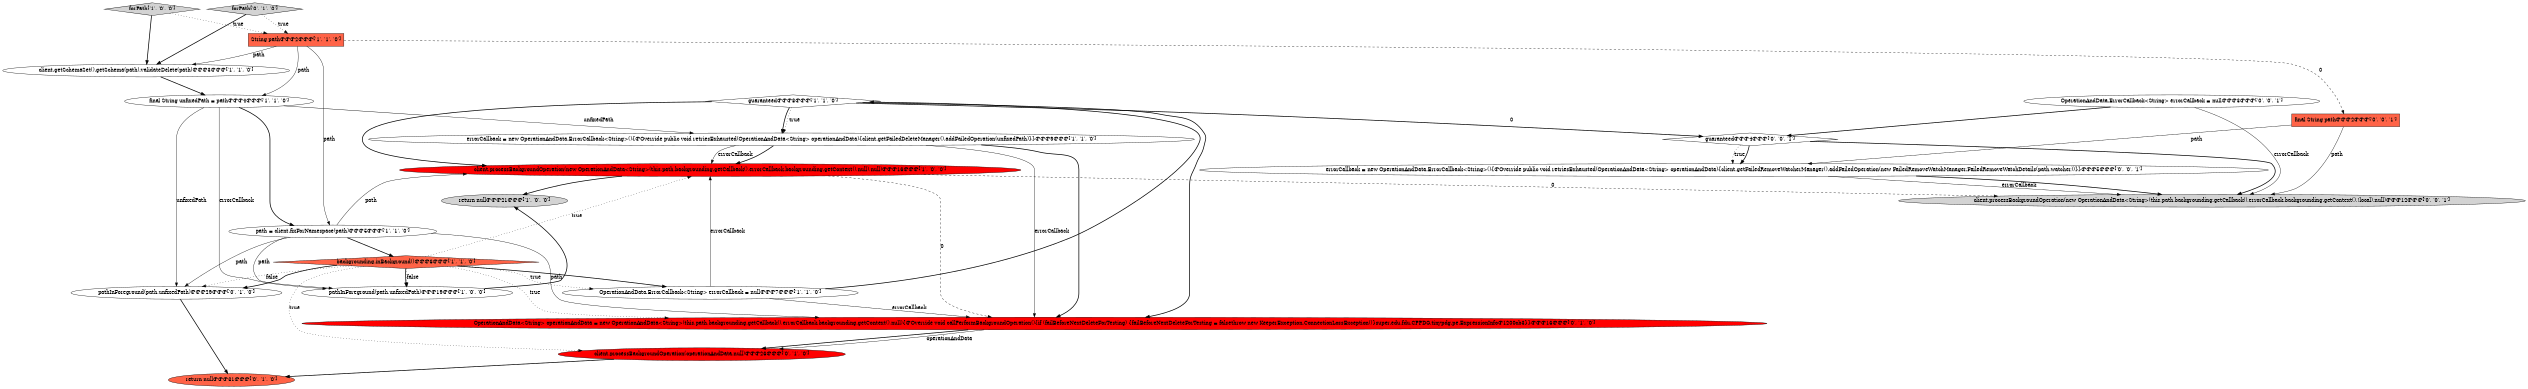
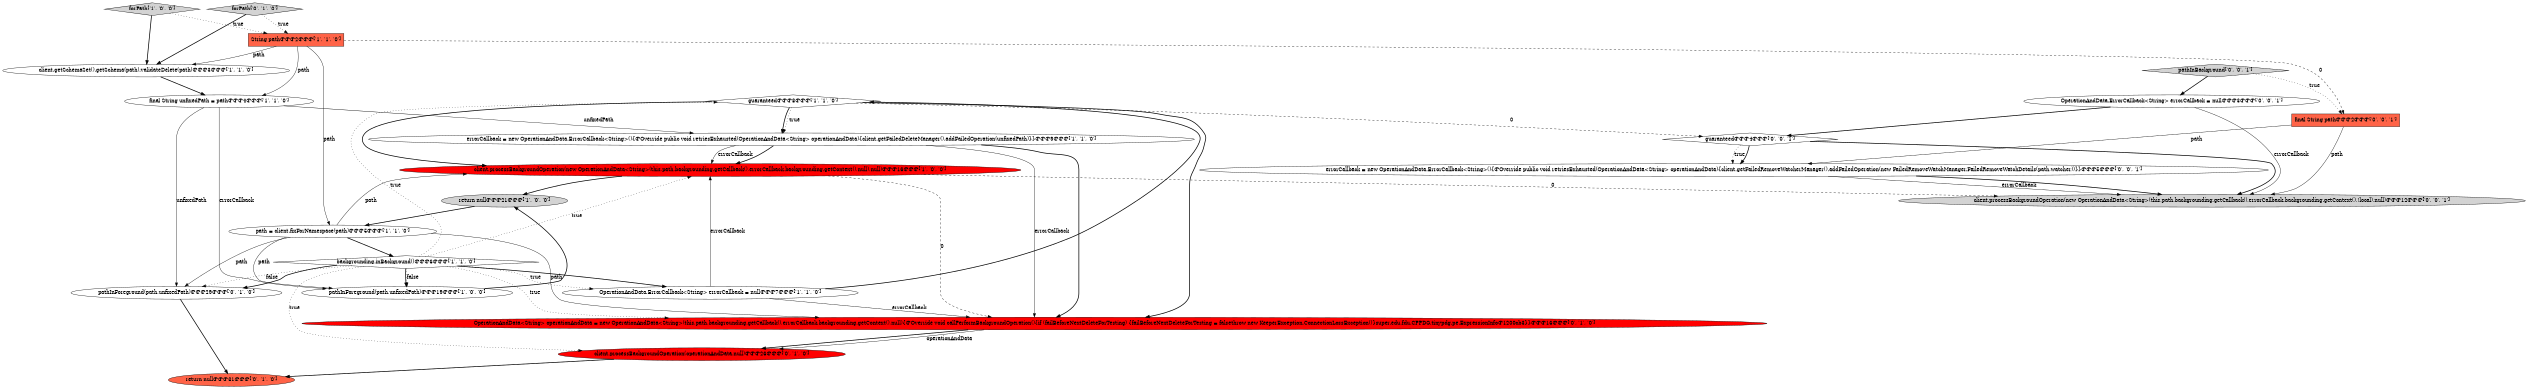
node "pathInBackground['0', '0', '1']": added
edge "backgrounding.inBackground()@@@6@@@['1', '1', '0']" -> "guaranteed@@@8@@@['1', '1', '0']": added, label "true"
edge "guaranteed@@@8@@@['1', '1', '0']" -> "guaranteed@@@4@@@['0', '0', '1']": style bold -> dashed
edge "final String unfixedPath = path@@@4@@@['1', '1', '0']" -> "path = client.fixForNamespace(path)@@@5@@@['1', '1', '0']": now "return null@@@21@@@['1', '0', '0']" -> "path = client.fixForNamespace(path)@@@5@@@['1', '1', '0']"
node "backgrounding.inBackground()@@@6@@@['1', '1', '0']": fillcolor tomato -> white
